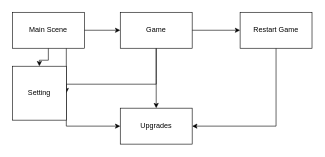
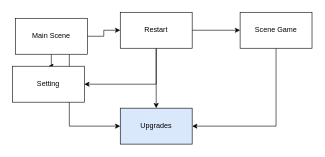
node "Main Scene": moved (48, 30) -> (51, 36)
node "Game": label "Game" -> "Restart"
node "Restart Game": label "Restart Game" -> "Scene Game"
node "Setting": size 54x54 -> 72x36
node "Upgrades": fillcolor #ffffff -> #dae8fc
